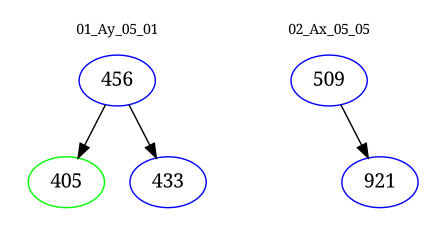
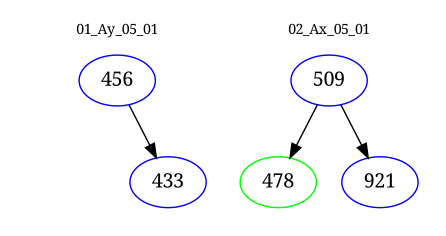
cluster "02_Ax_05_05": label "02_Ax_05_05" -> "02_Ax_05_01"
node "405": removed
node "478": added
